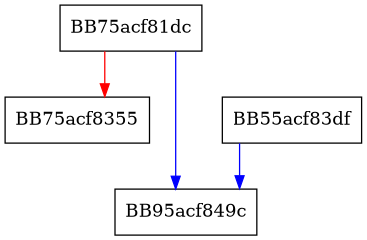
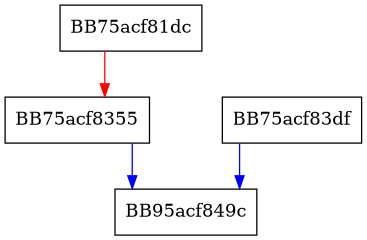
edge "BB75acf81dc" -> "BB95acf849c": now "BB75acf8355" -> "BB95acf849c"
node "BB55acf83df": label "BB55acf83df" -> "BB75acf83df"
